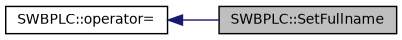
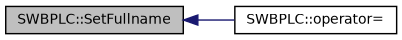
edge "SWBPLC::SetFullname" -> "SWBPLC::operator=": reversed
